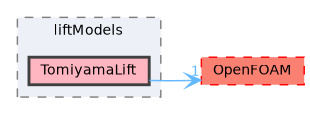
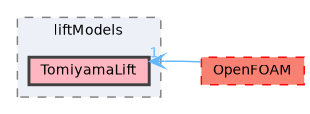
edge "TomiyamaLift" -> "OpenFOAM": reversed
